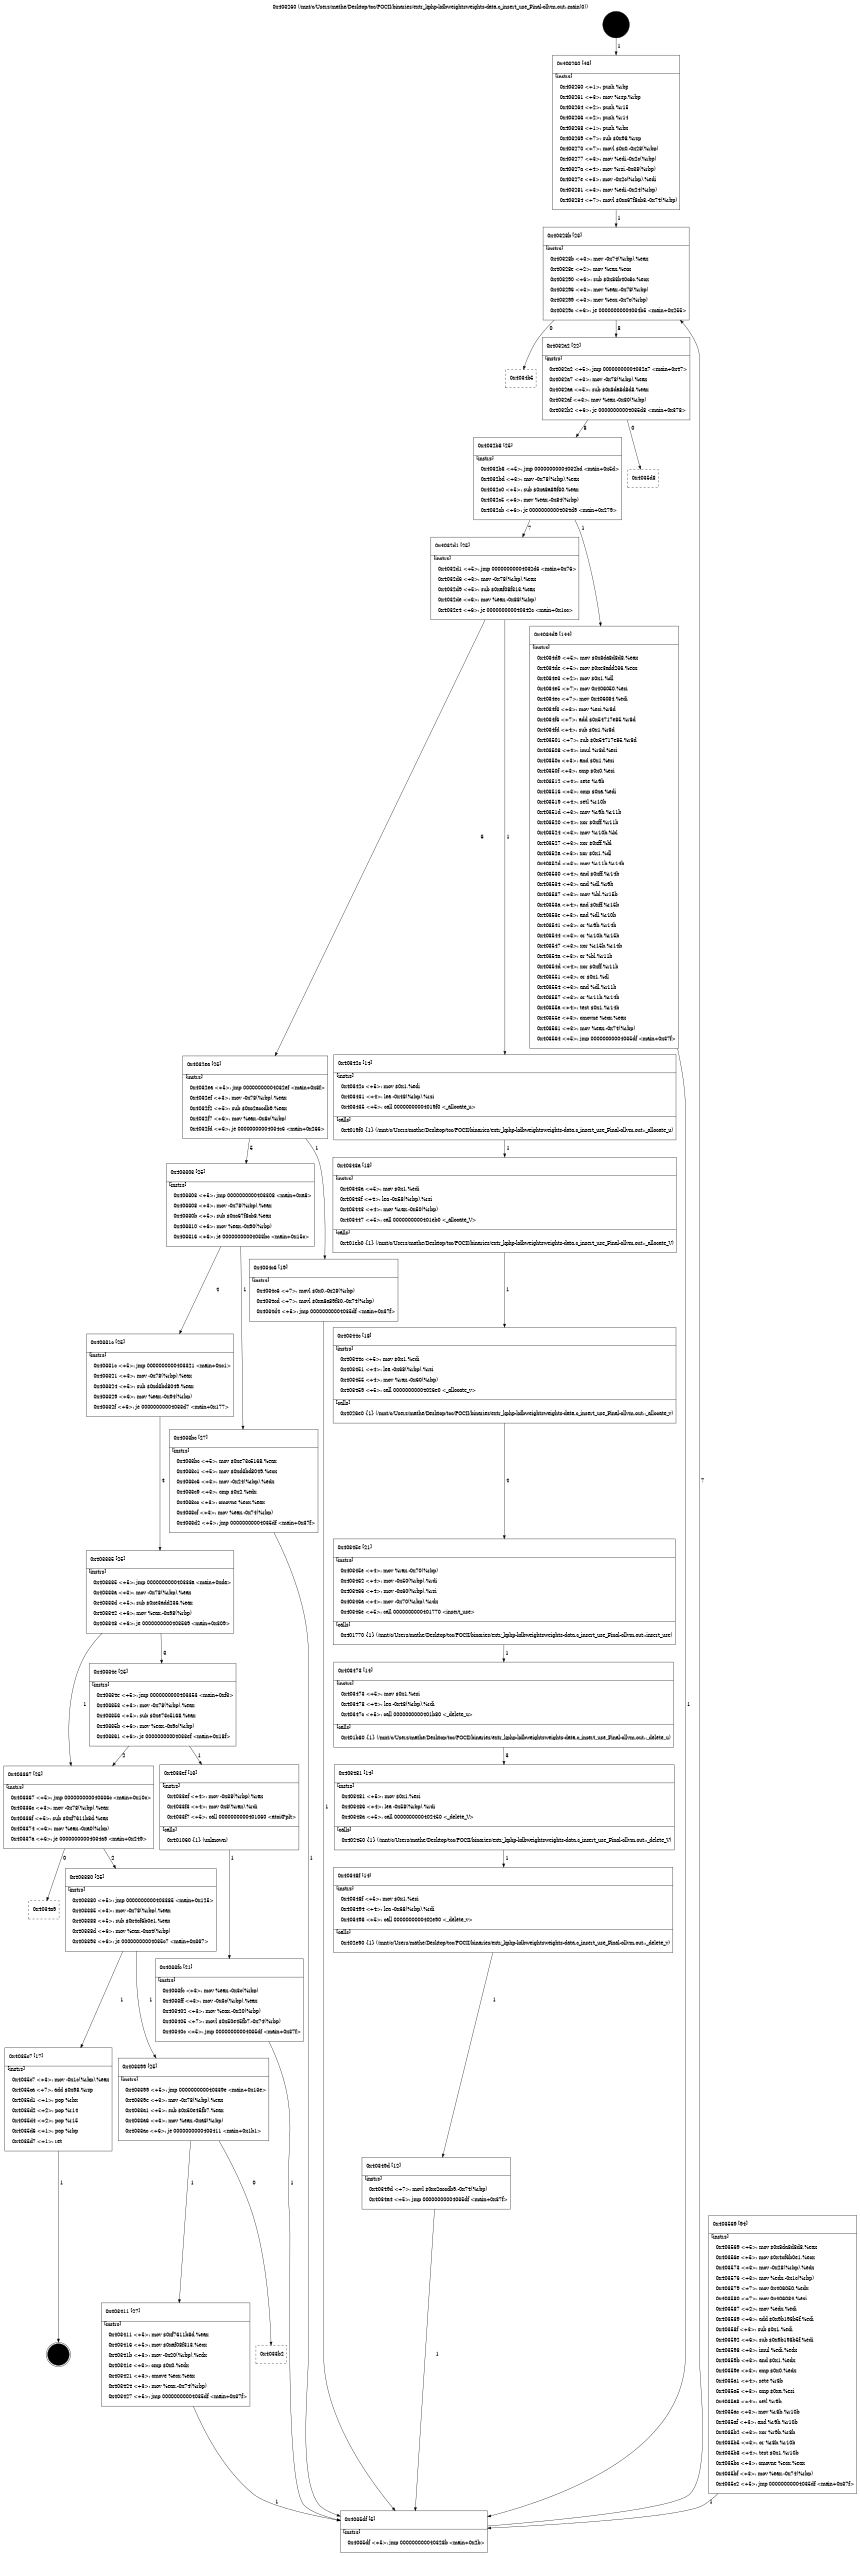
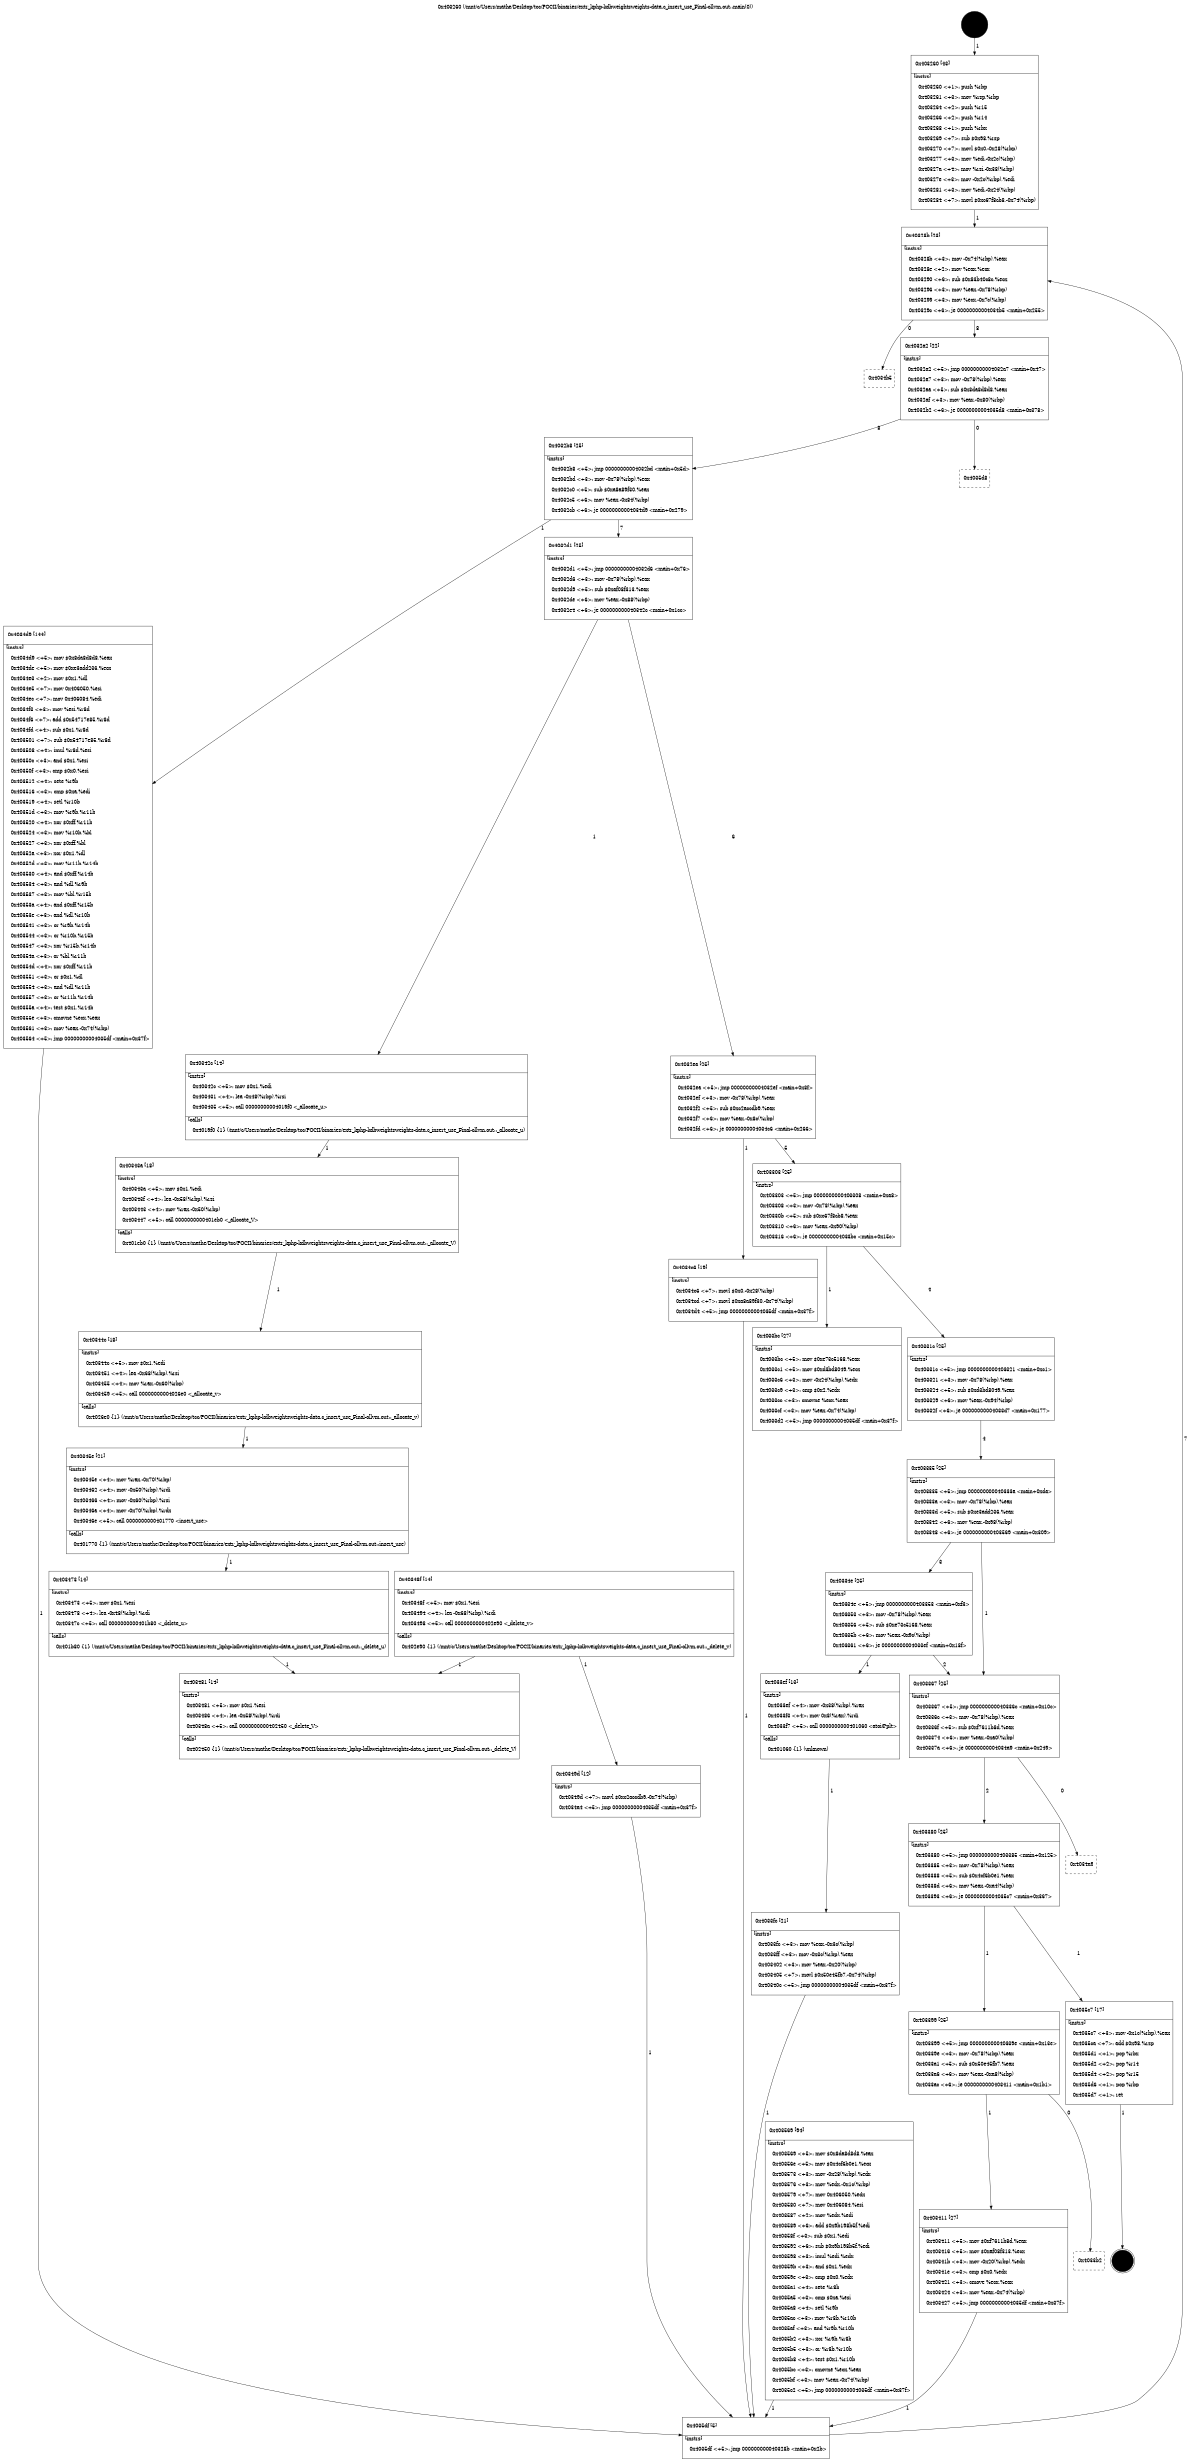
edge "0x40344c [18]" -> "0x40345e [21]": label " 4" -> " 1"
edge "0x403473 [14]" -> "0x403481 [14]": label " 3" -> " 1"
edge "0x403481 [14]" -> "0x40348f [14]": reversed
edge "0x4033bc [27]" -> "0x4035df [5]": removed, label "1"
